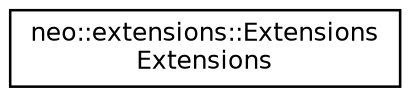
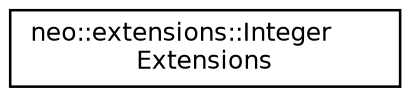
node "neo::extensions::Extensions Extensions": label "neo::extensions::Extensions Extensions" -> "neo::extensions::Integer Extensions"
